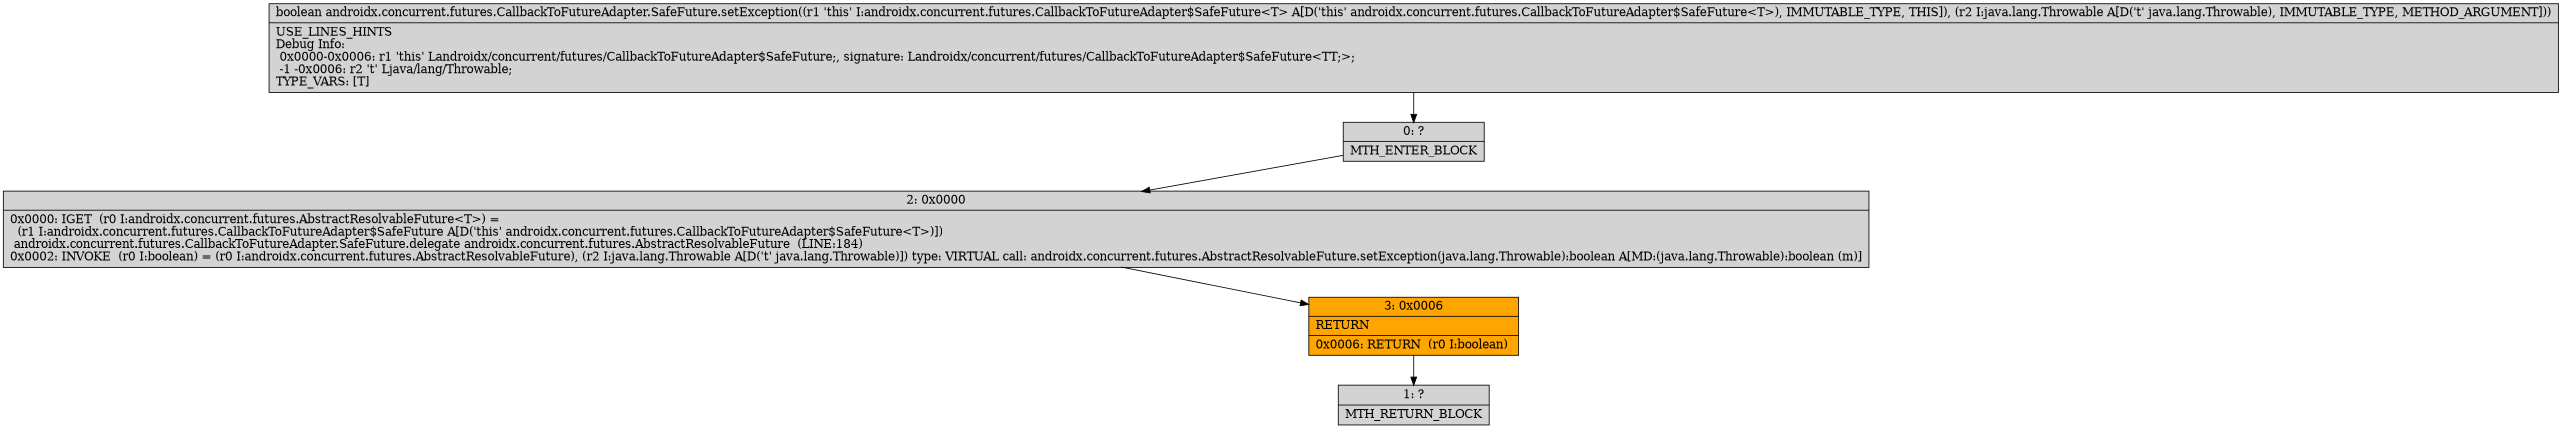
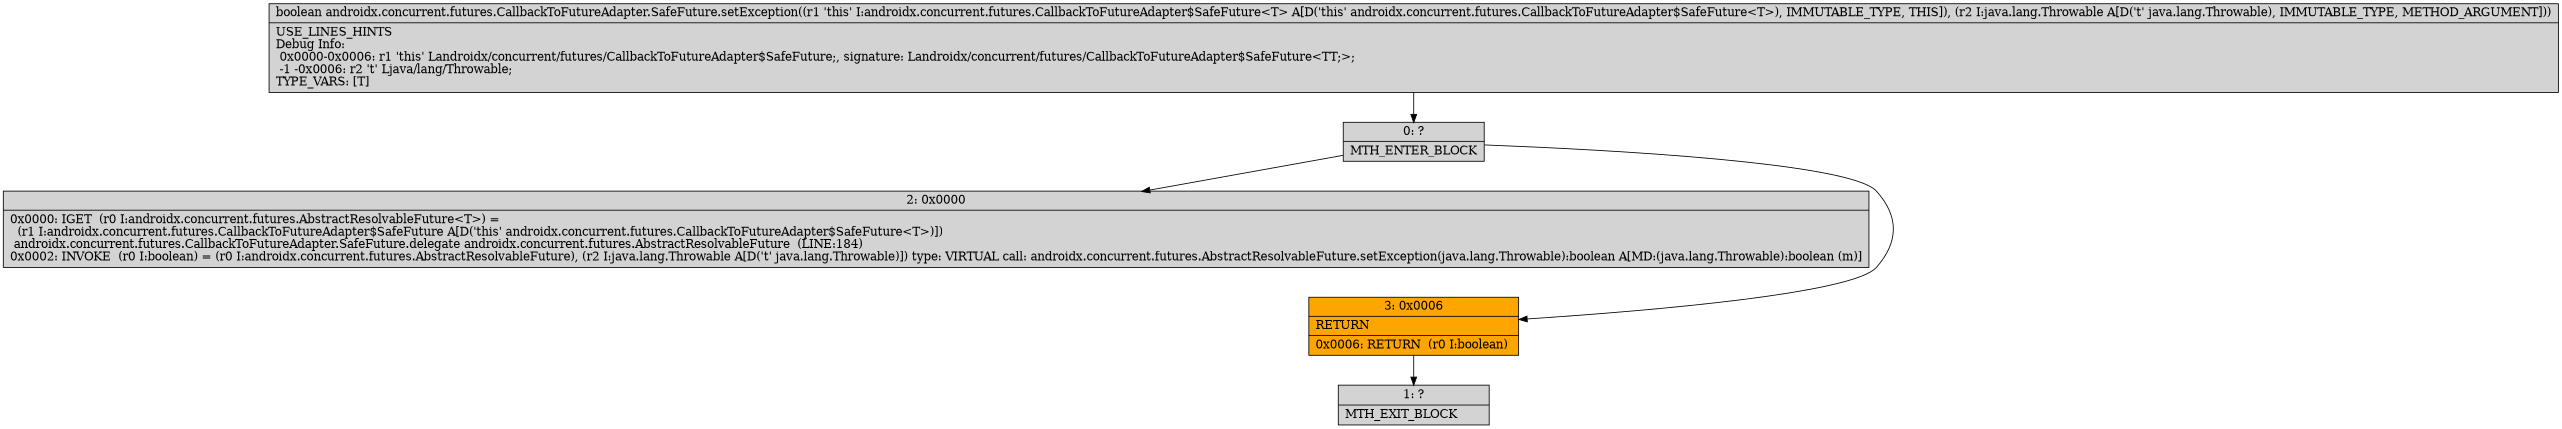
edge "2: 0x0000" -> "3: 0x0006": now "0: ?" -> "3: 0x0006"
node "1: ?": text "MTH_RETURN_BLOCK" -> "MTH_EXIT_BLOCK"
